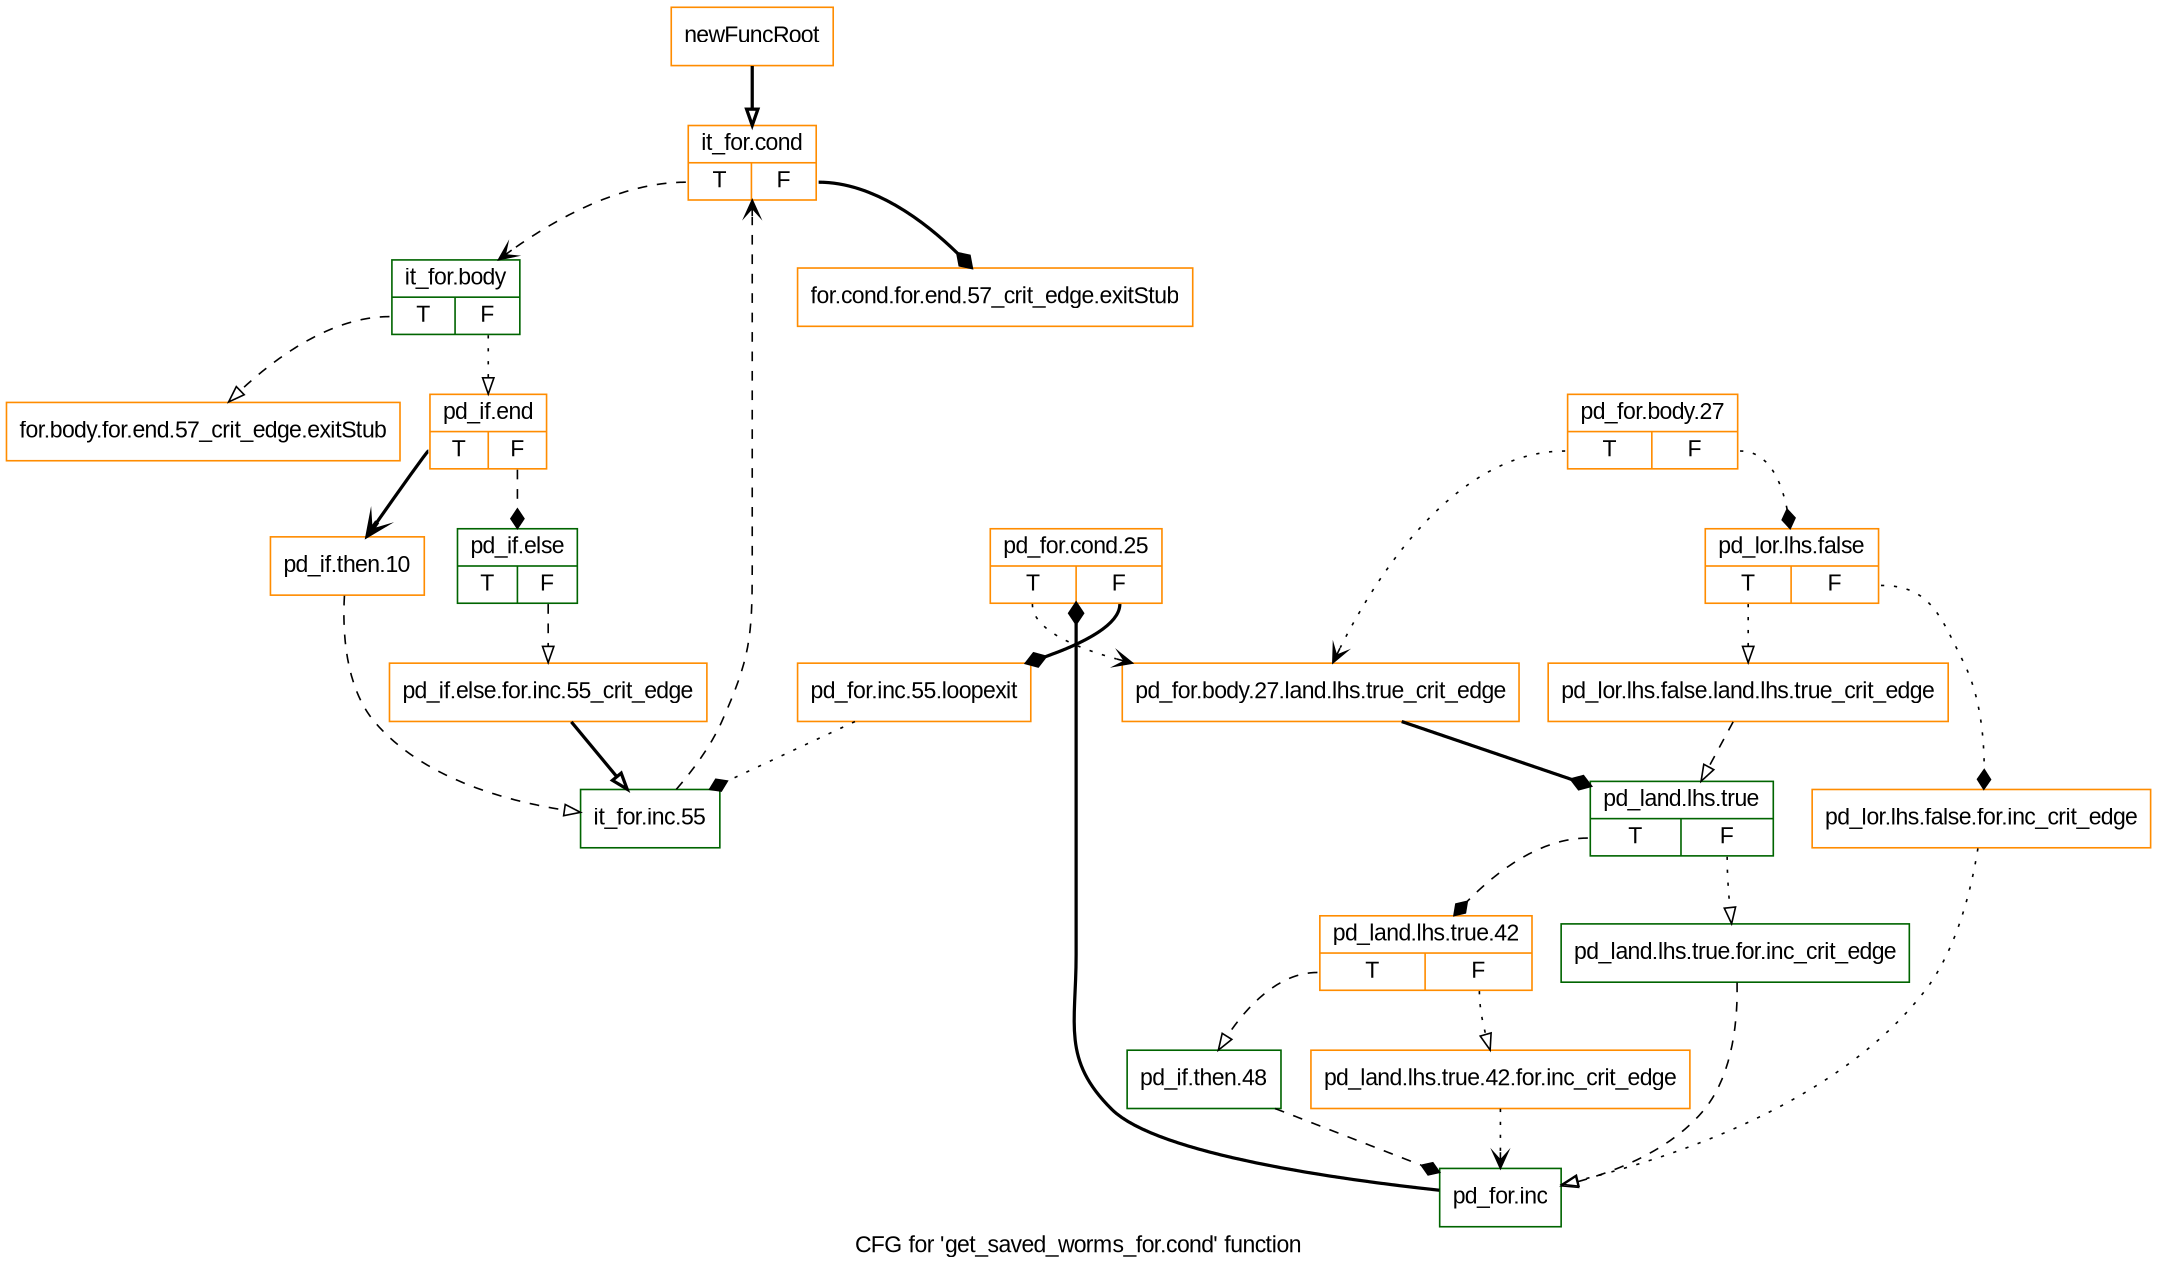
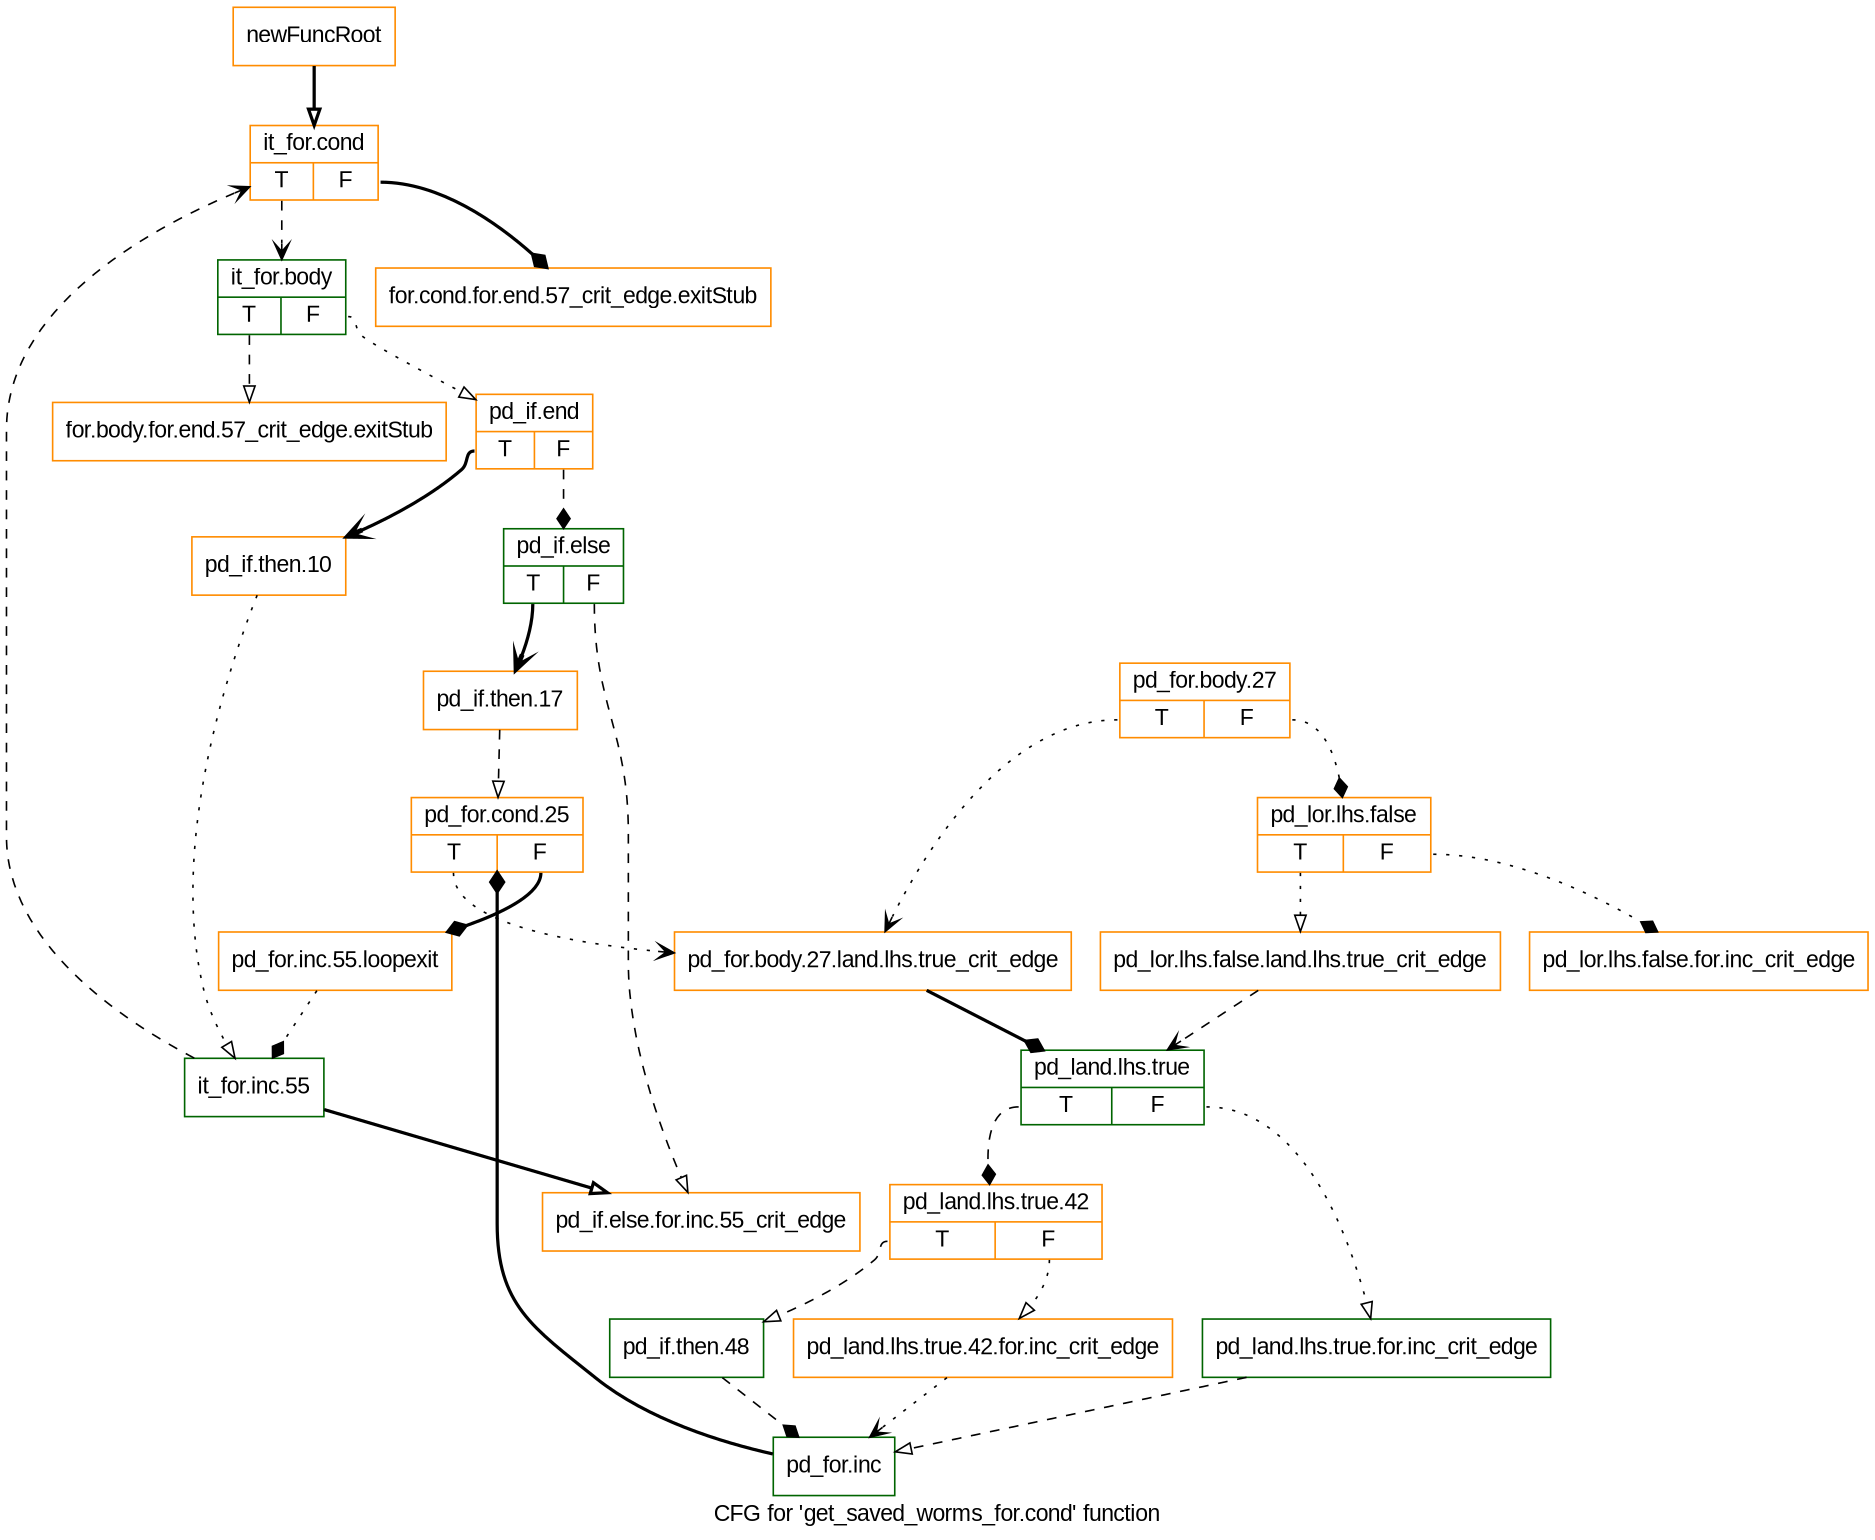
node "pd_if.then.17": added
edge "pd_lor.lhs.false.land.lhs.true_crit_edge" -> "pd_land.lhs.true": arrowhead onormal -> vee
edge "pd_if.then.10" -> "it_for.inc.55": style dashed -> dotted
edge "pd_if.else.for.inc.55_crit_edge" -> "it_for.inc.55": reversed
edge "pd_lor.lhs.false.for.inc_crit_edge" -> "pd_for.inc": removed
